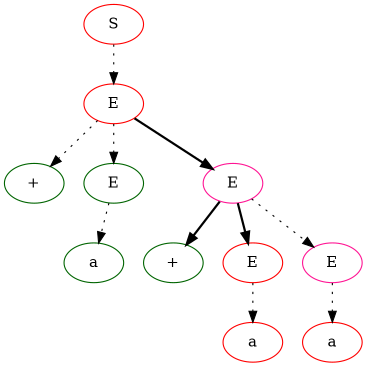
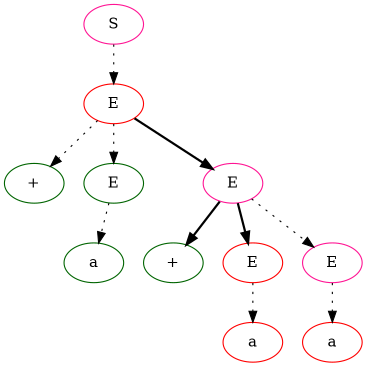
node "S": color red -> deeppink
